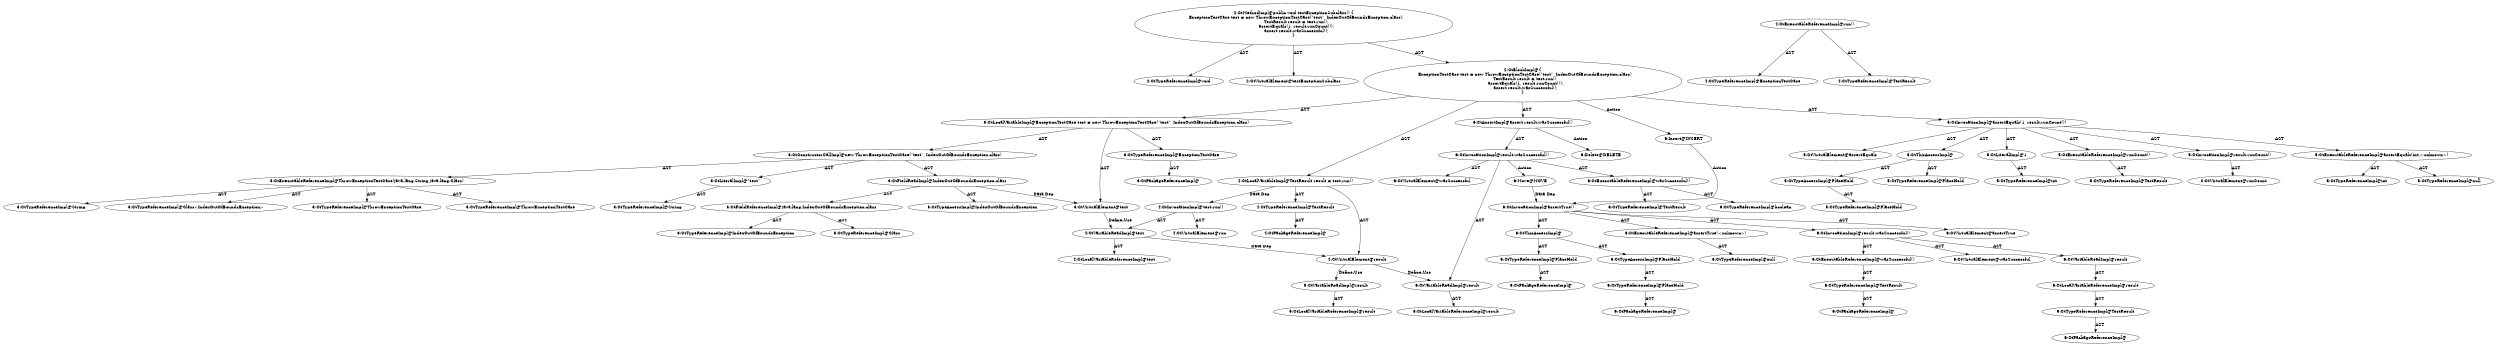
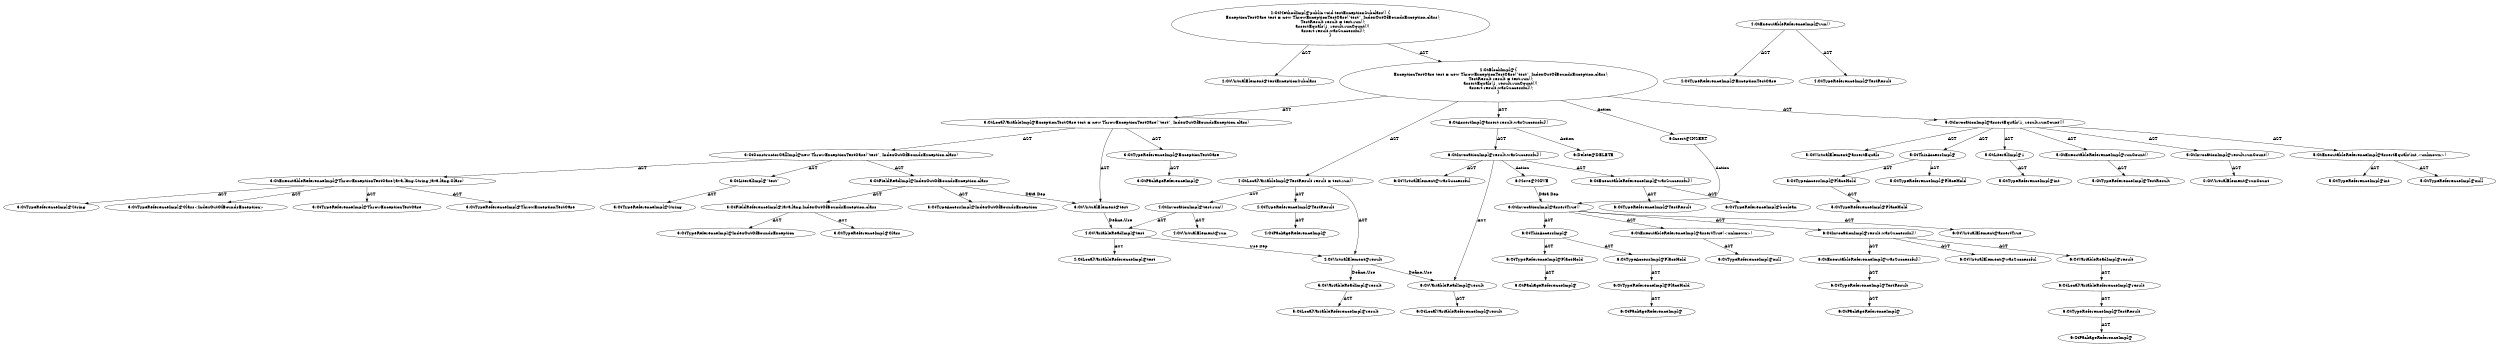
node "2:CtTypeReferenceImpl@void": removed
edge "4:CtLocalVariableImpl@TestResult result = test.run()" -> "4:CtInvocationImpl@test.run()": label "Data Dep" -> "AST"
edge "4:CtVariableReadImpl@test" -> "4:CtVirtualElement@result": label "Data Dep" -> "Use Dep"
